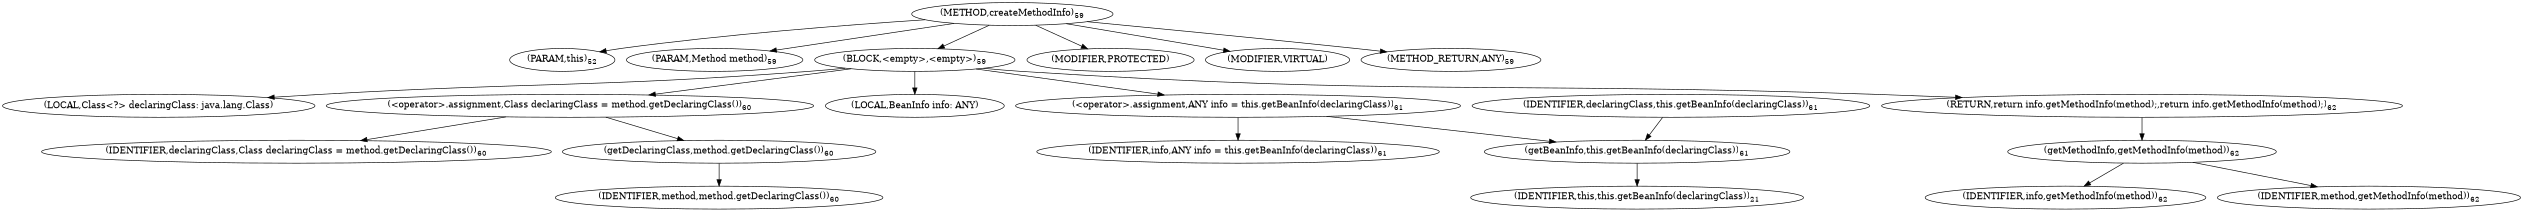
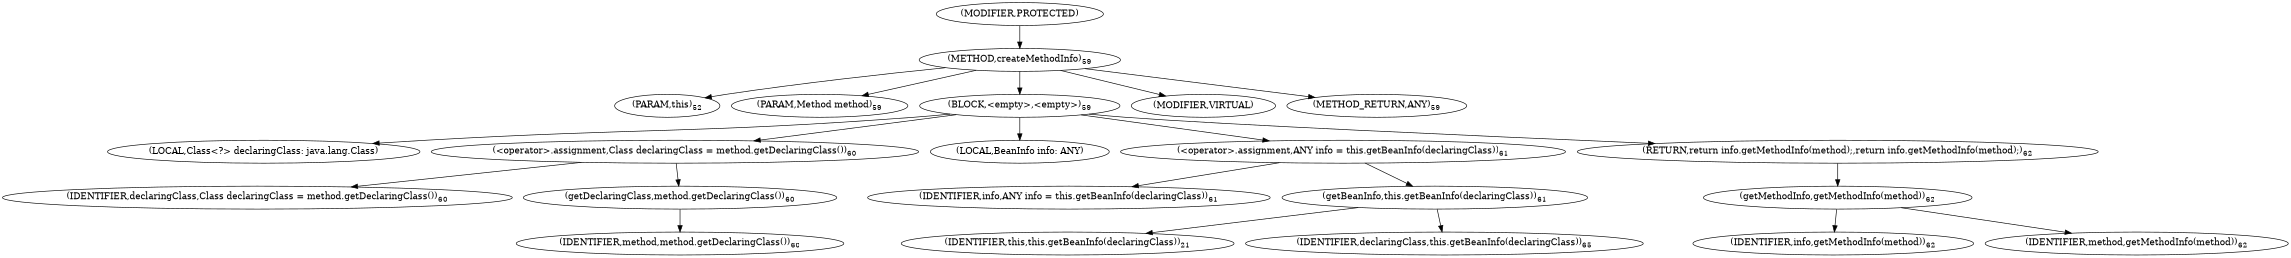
edge "(METHOD,createMethodInfo)" -> "(MODIFIER,PROTECTED)": reversed
node "(IDENTIFIER,declaringClass,this.getBeanInfo(declaringClass))": text "61" -> "65"
edge "(IDENTIFIER,declaringClass,this.getBeanInfo(declaringClass))" -> "(getBeanInfo,this.getBeanInfo(declaringClass))": reversed
